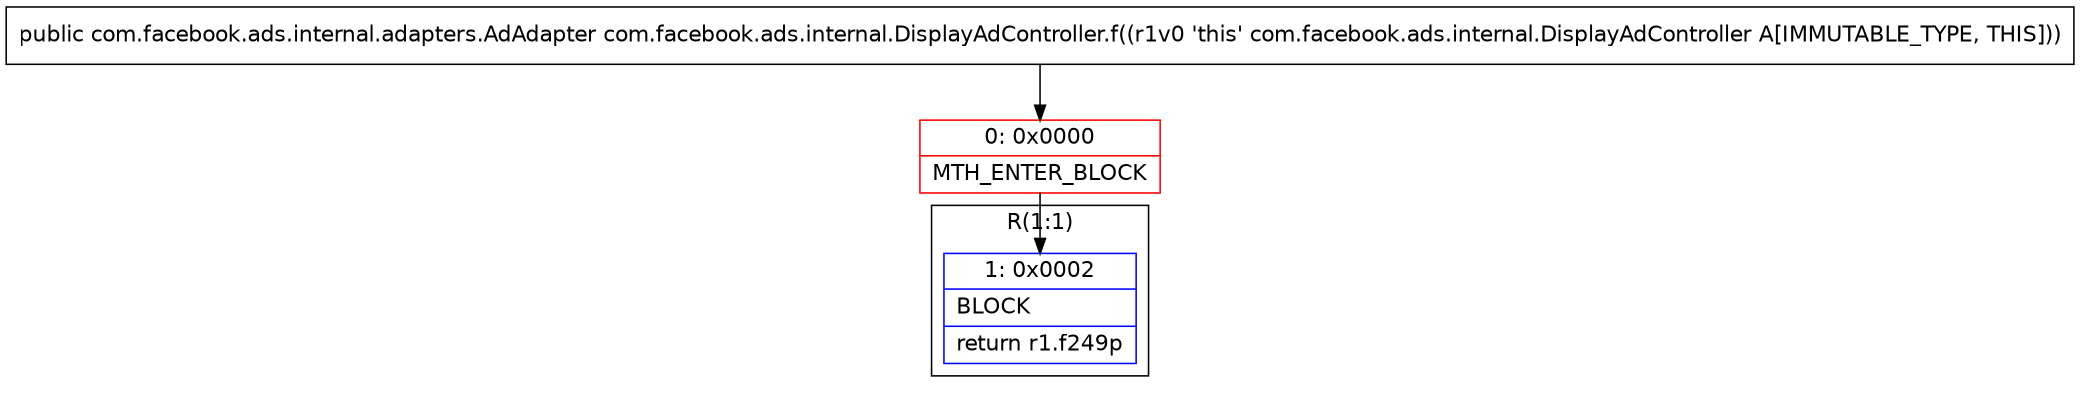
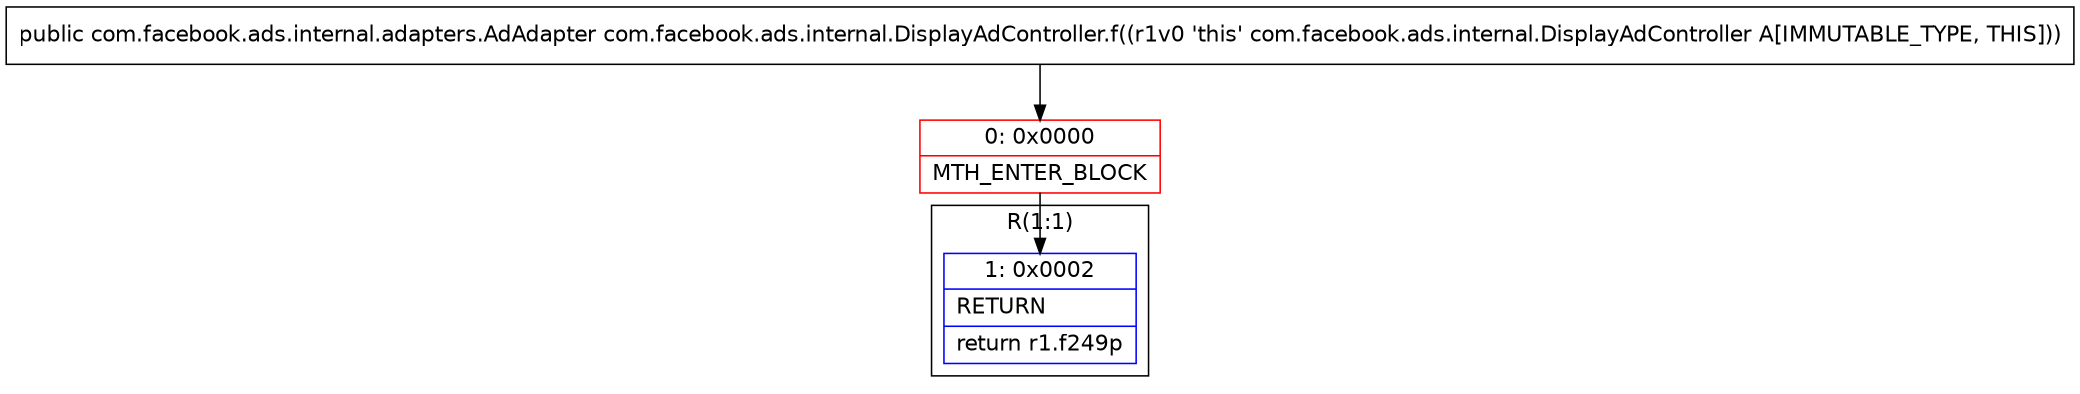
node "1: 0x0002": text "BLOCK" -> "RETURN"
